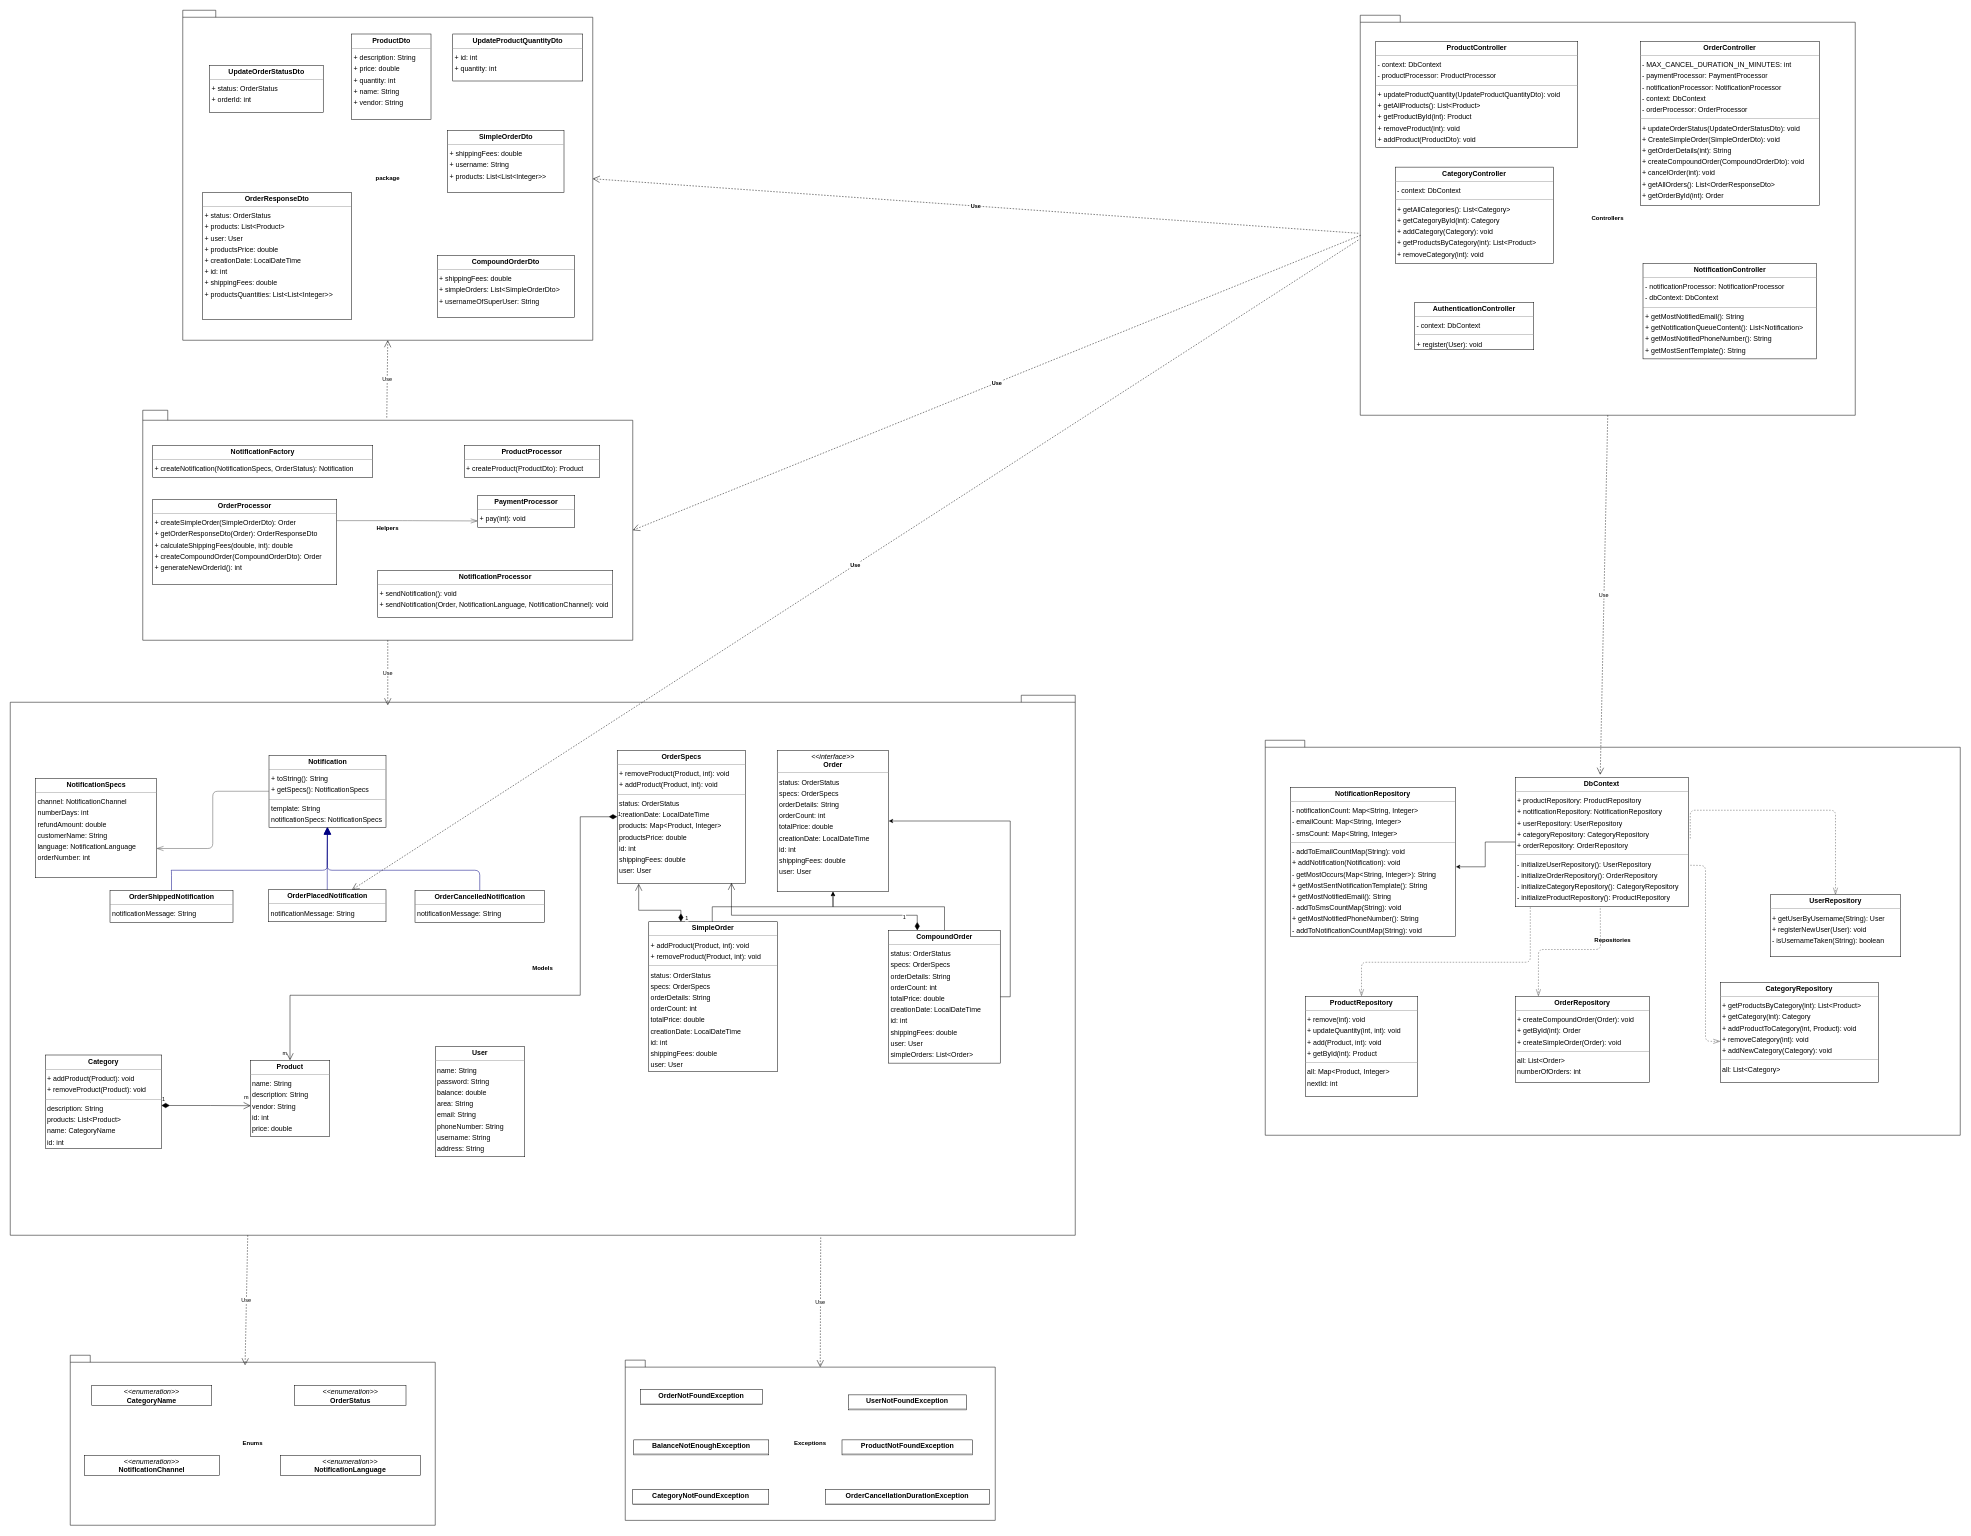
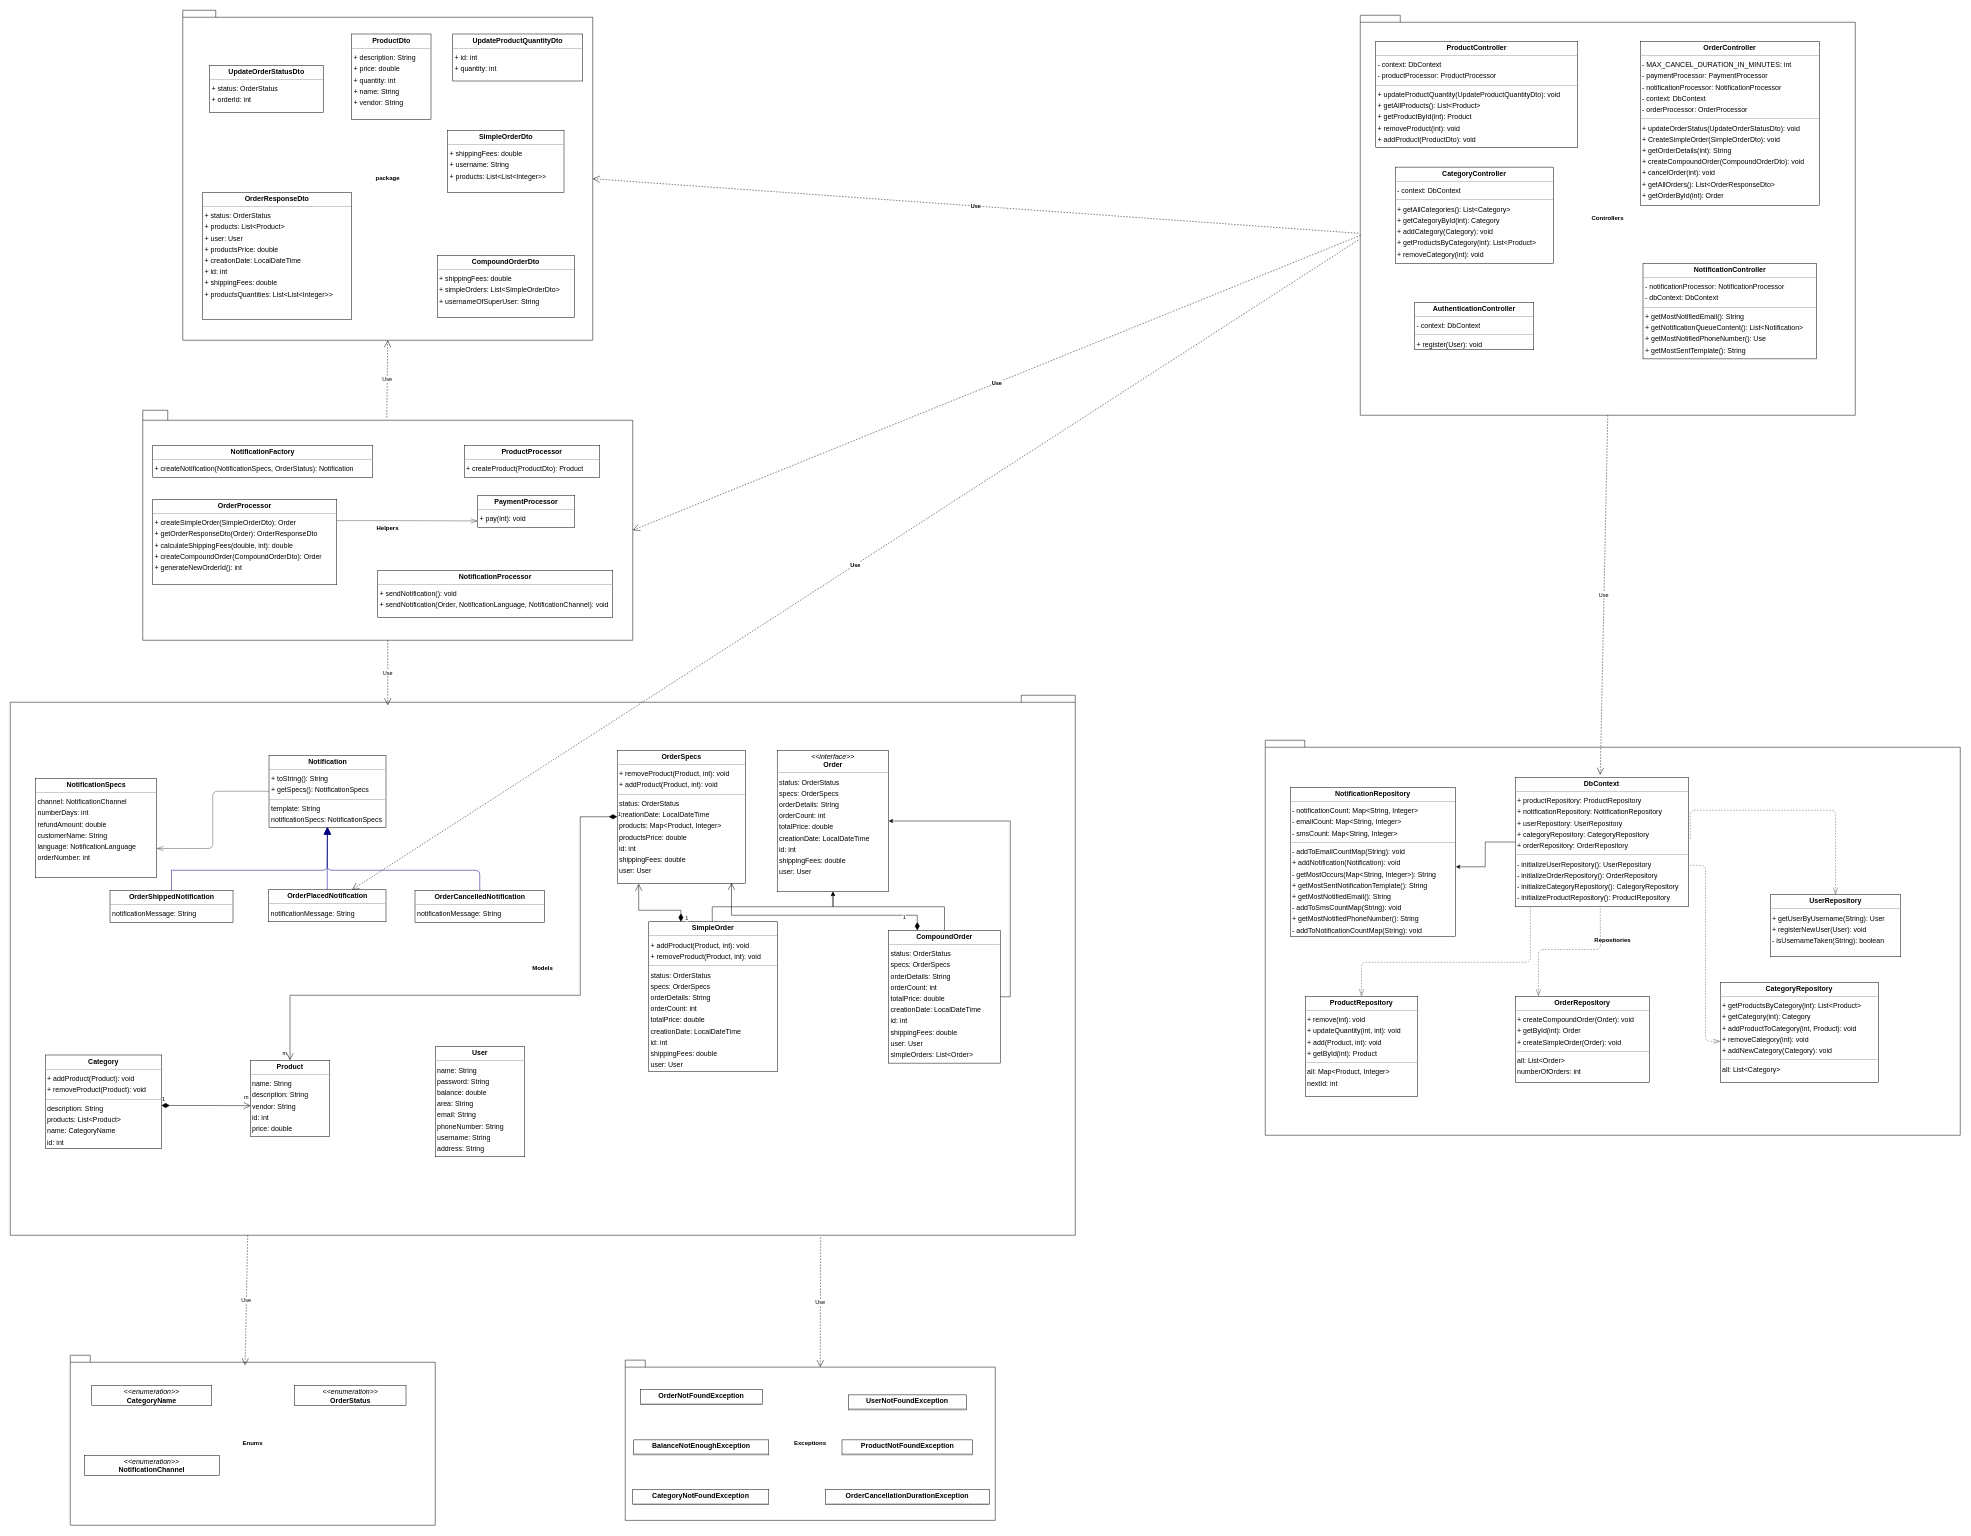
node "NotificationController - notificationProcessor: NotificationProcessor - dbContext: DbContext + getMostNotifiedEmail(): String + getNotificationQueueContent(): List<Notification> + getMostNotifiedPhoneNumber(): String + getMostSentTemplate(): String": label "NotificationController - notificationProcessor: NotificationProcessor - dbContext: DbContext + getMostNotifiedEmail(): String + getNotificationQueueContent(): List<Notification> + getMostNotifiedPhoneNumber(): String + getMostSentTemplate(): String" -> "NotificationController - notificationProcessor: NotificationProcessor - dbContext: DbContext + getMostNotifiedEmail(): String + getNotificationQueueContent(): List<Notification> + getMostNotifiedPhoneNumber(): Use + getMostSentTemplate(): String"
node "<<enumeration>> NotificationLanguage + values(): NotificationLanguage[] + valueOf(String): NotificationLanguage": removed
